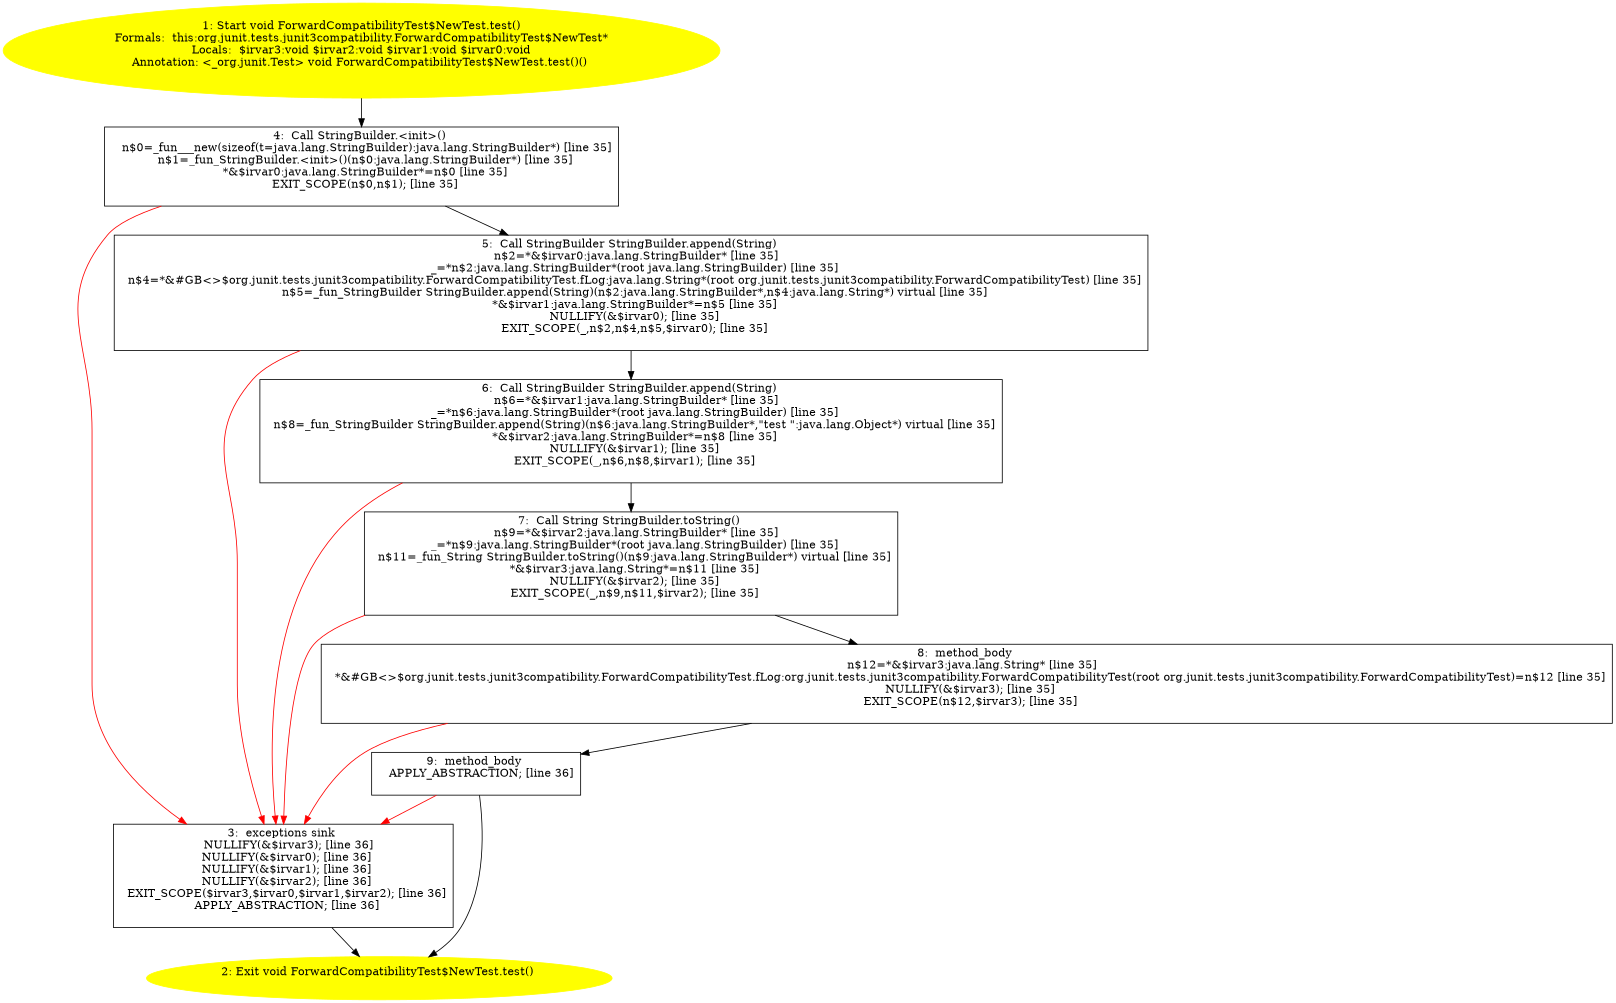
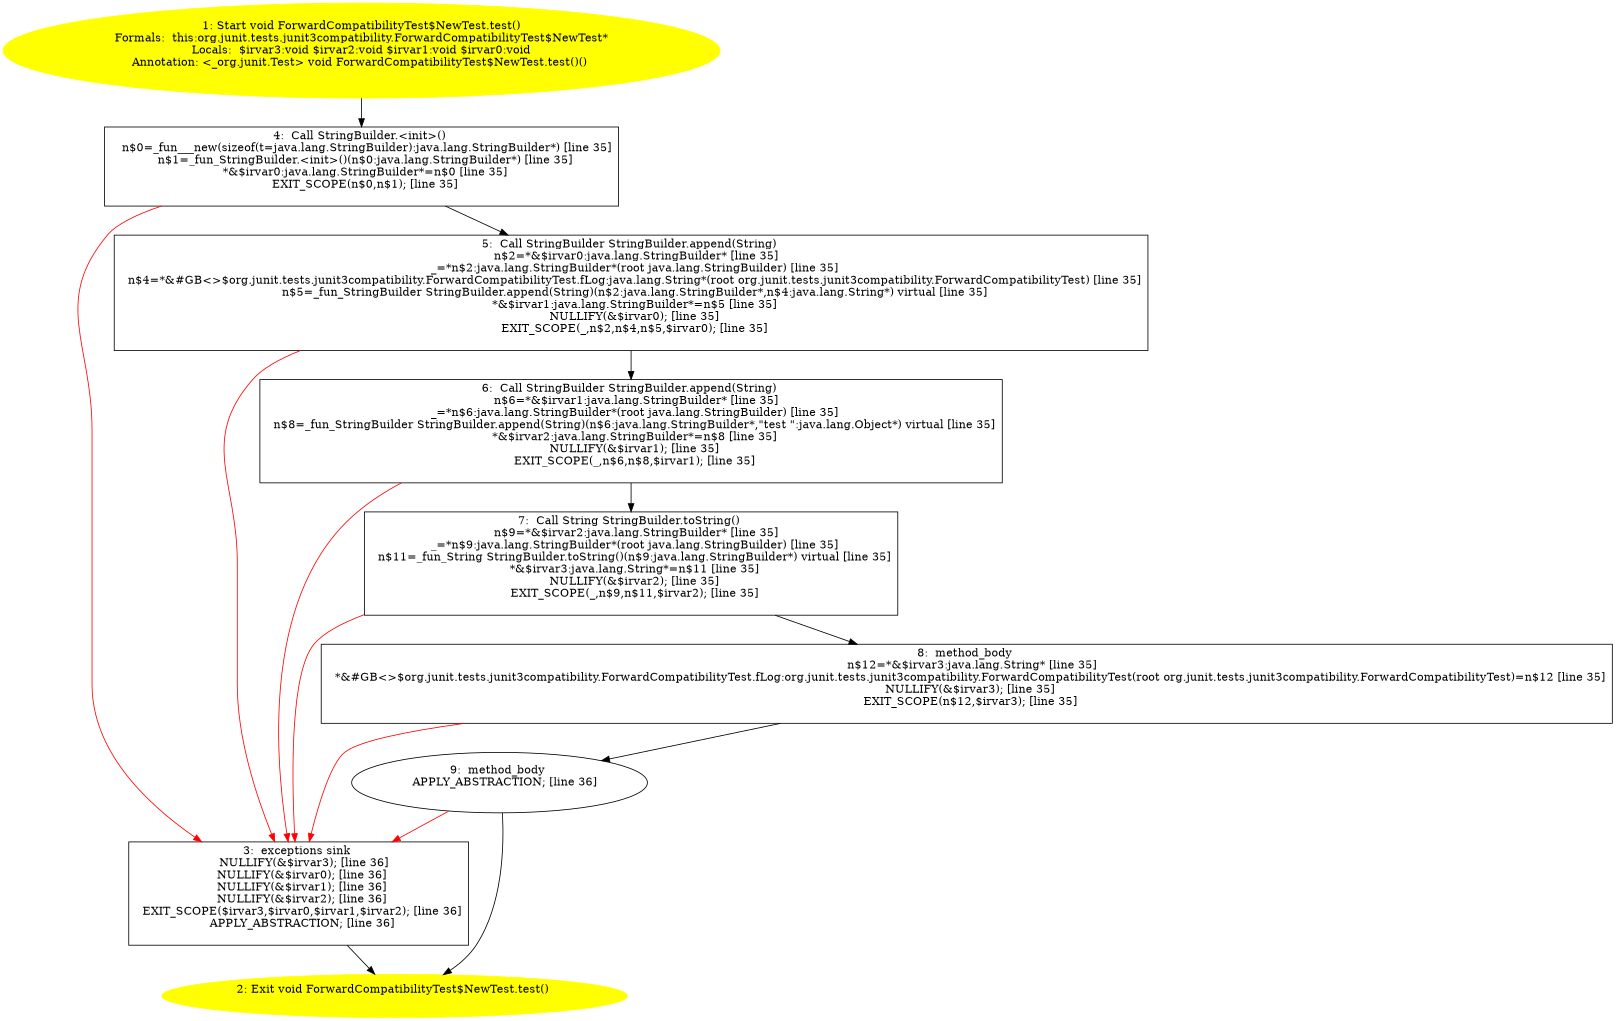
node "9:  method_body APPLY_ABSTRACTION; [line 36]": shape box -> ellipse
